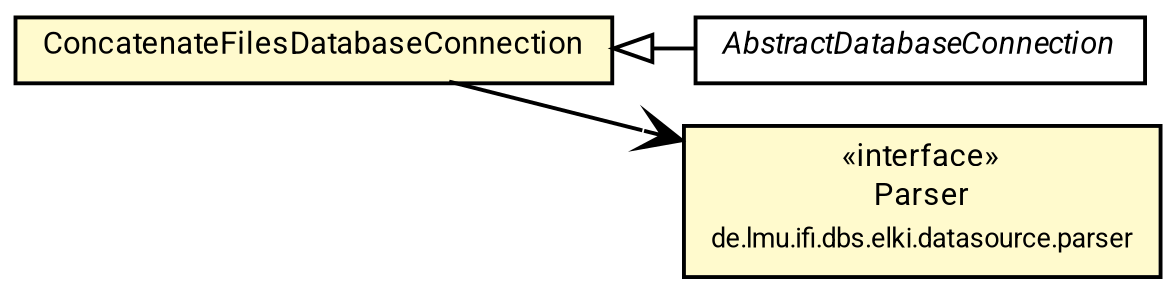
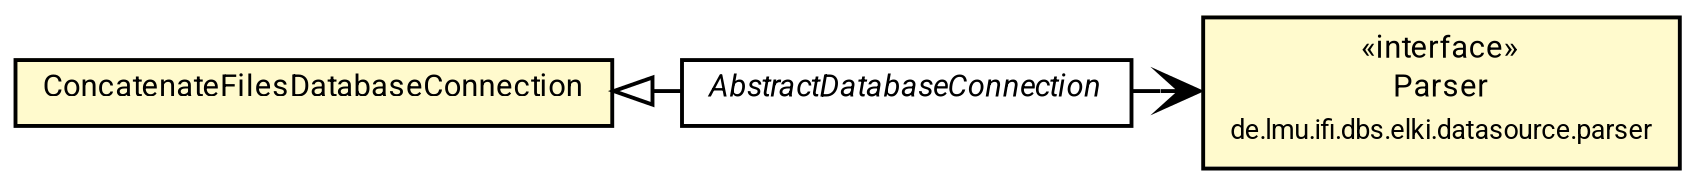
edge "ConcatenateFilesDatabaseConnection" -> "Parser": now "AbstractDatabaseConnection" -> "Parser"
